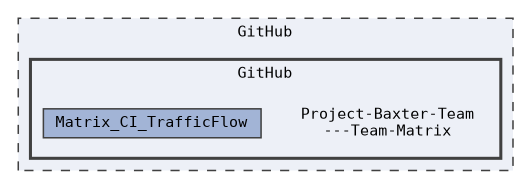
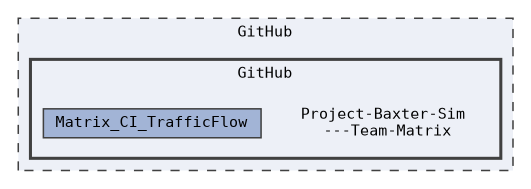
node "Project-Baxter-Team ---Team-Matrix": label "Project-Baxter-Team ---Team-Matrix" -> "Project-Baxter-Sim ---Team-Matrix"
